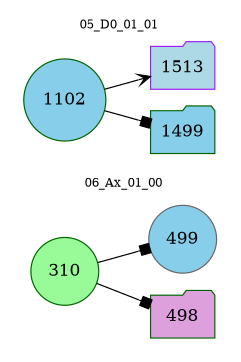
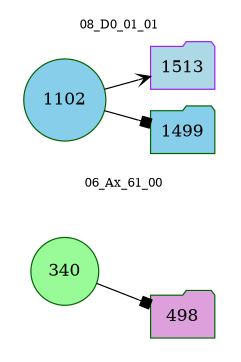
cluster "05_D0_01_01": label "05_D0_01_01" -> "08_D0_01_01"
cluster "06_Ax_01_00": label "06_Ax_01_00" -> "06_Ax_61_00"
node "499": removed
node "310": label "310" -> "340"
